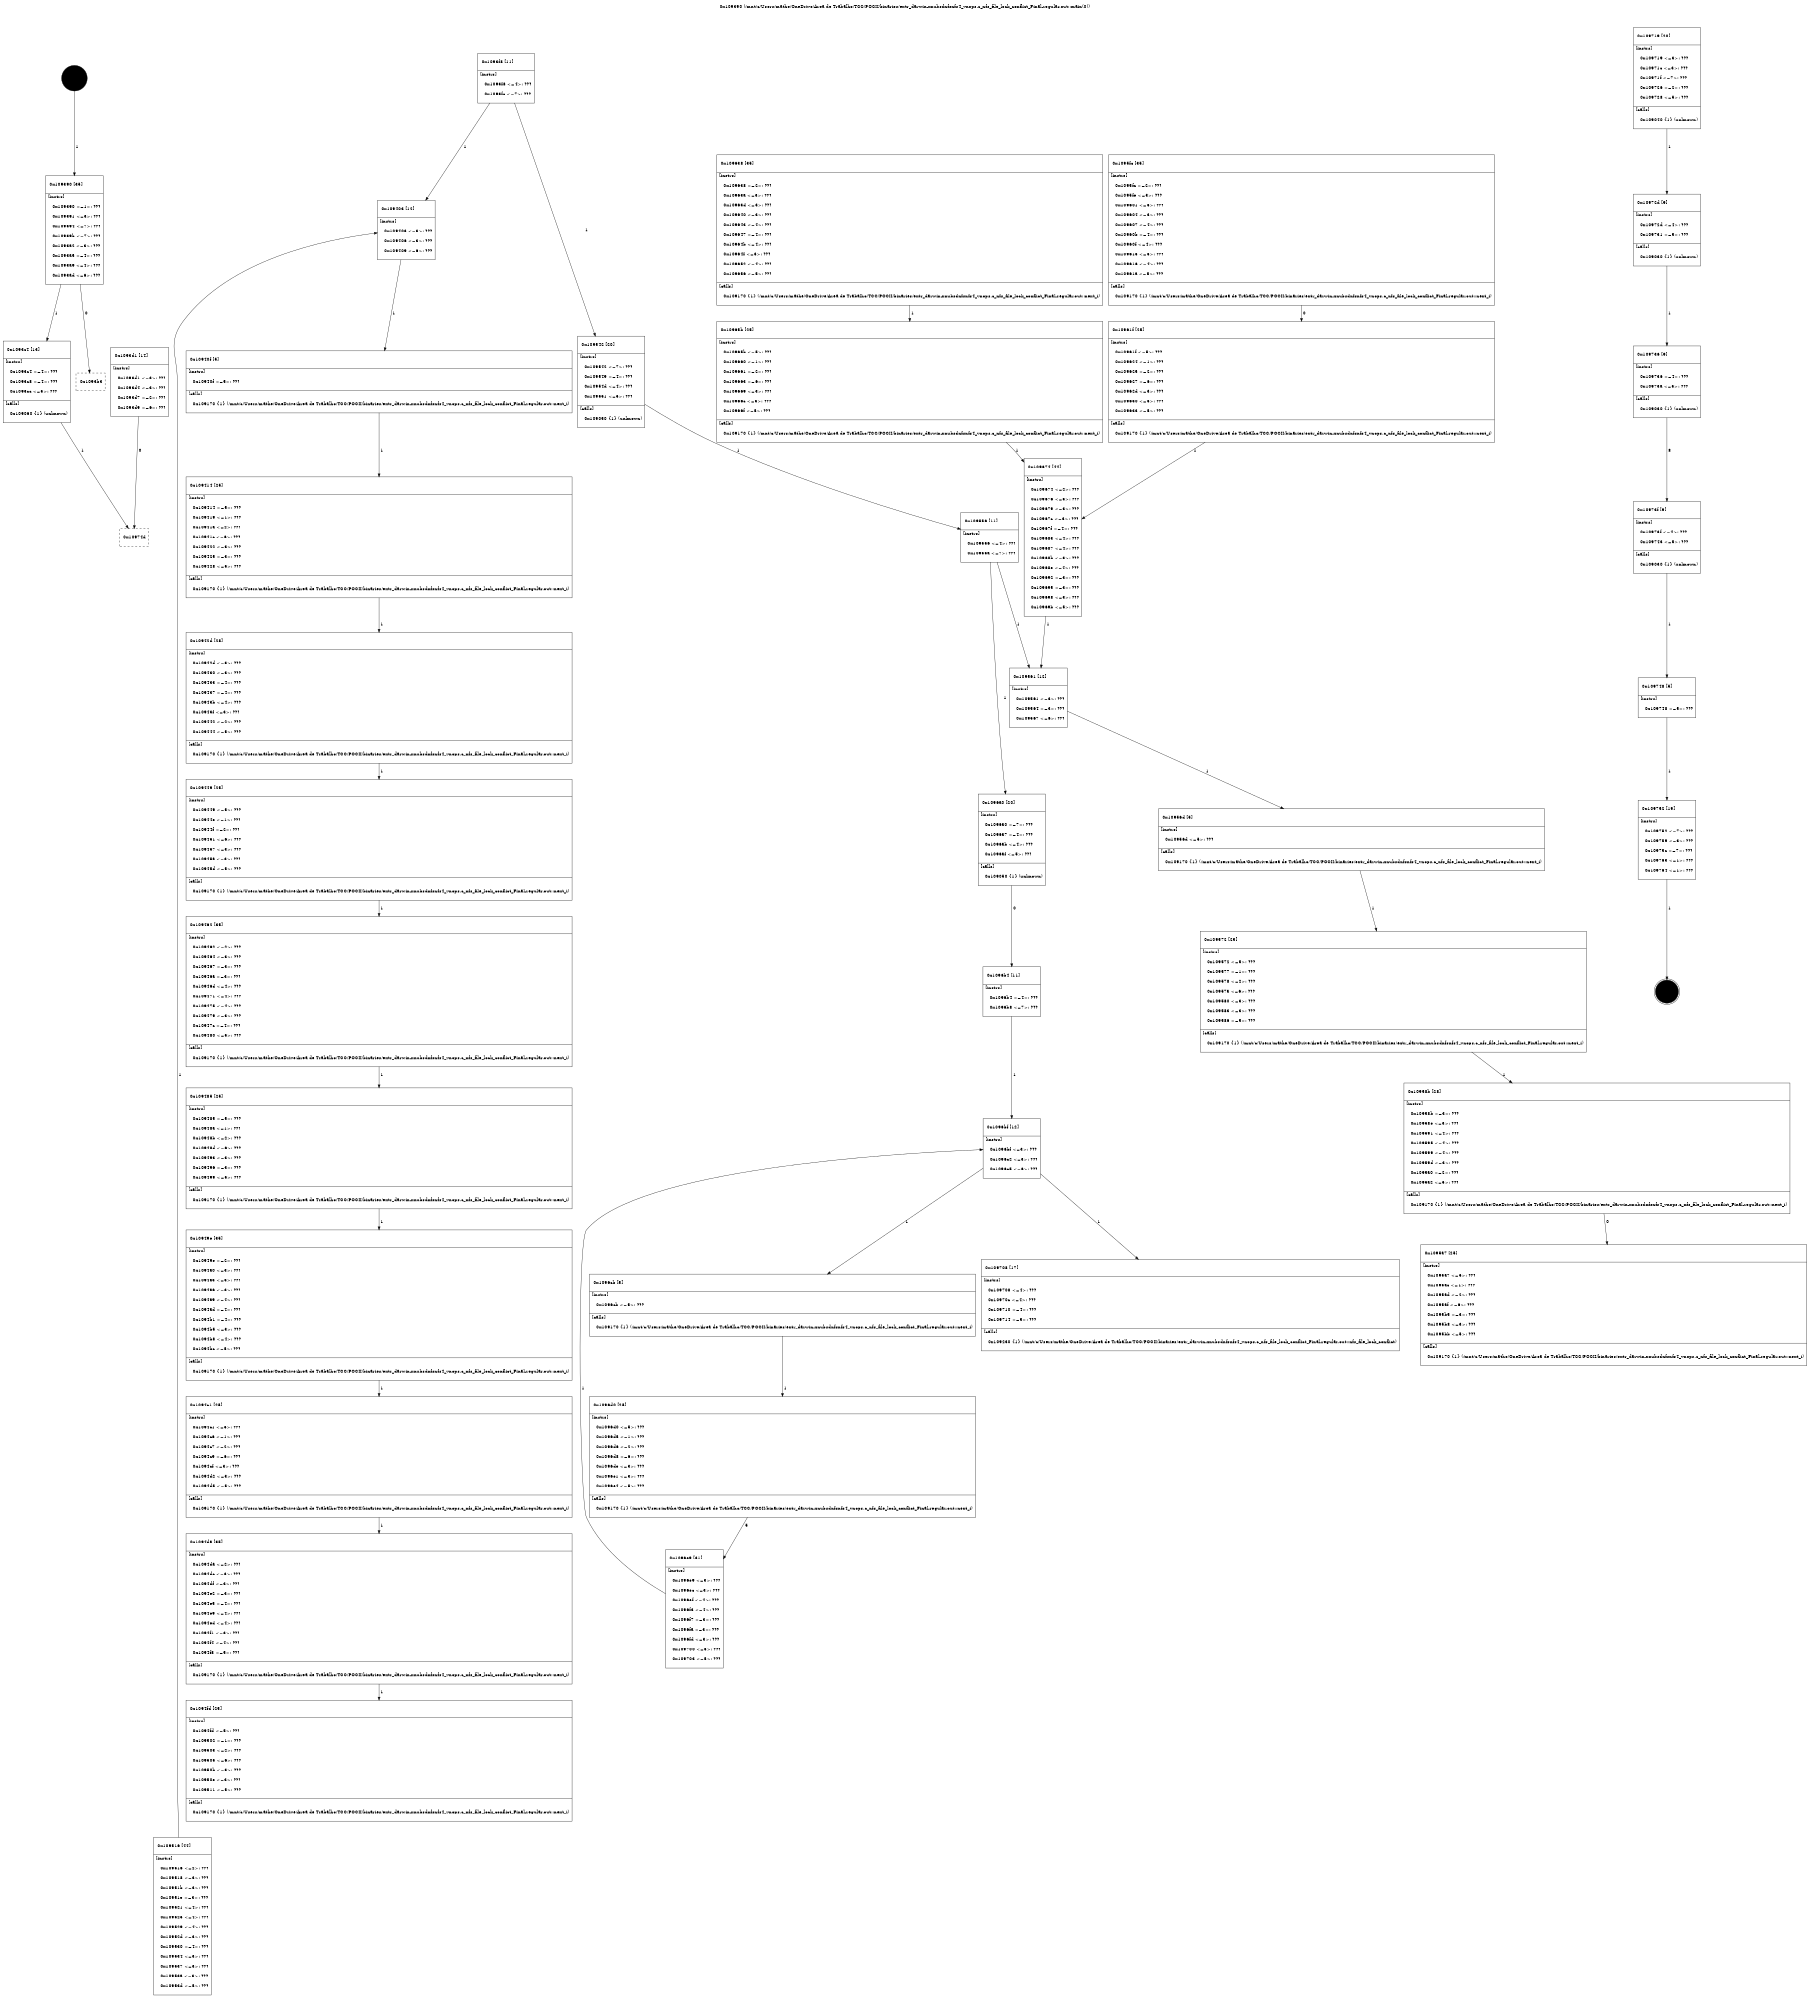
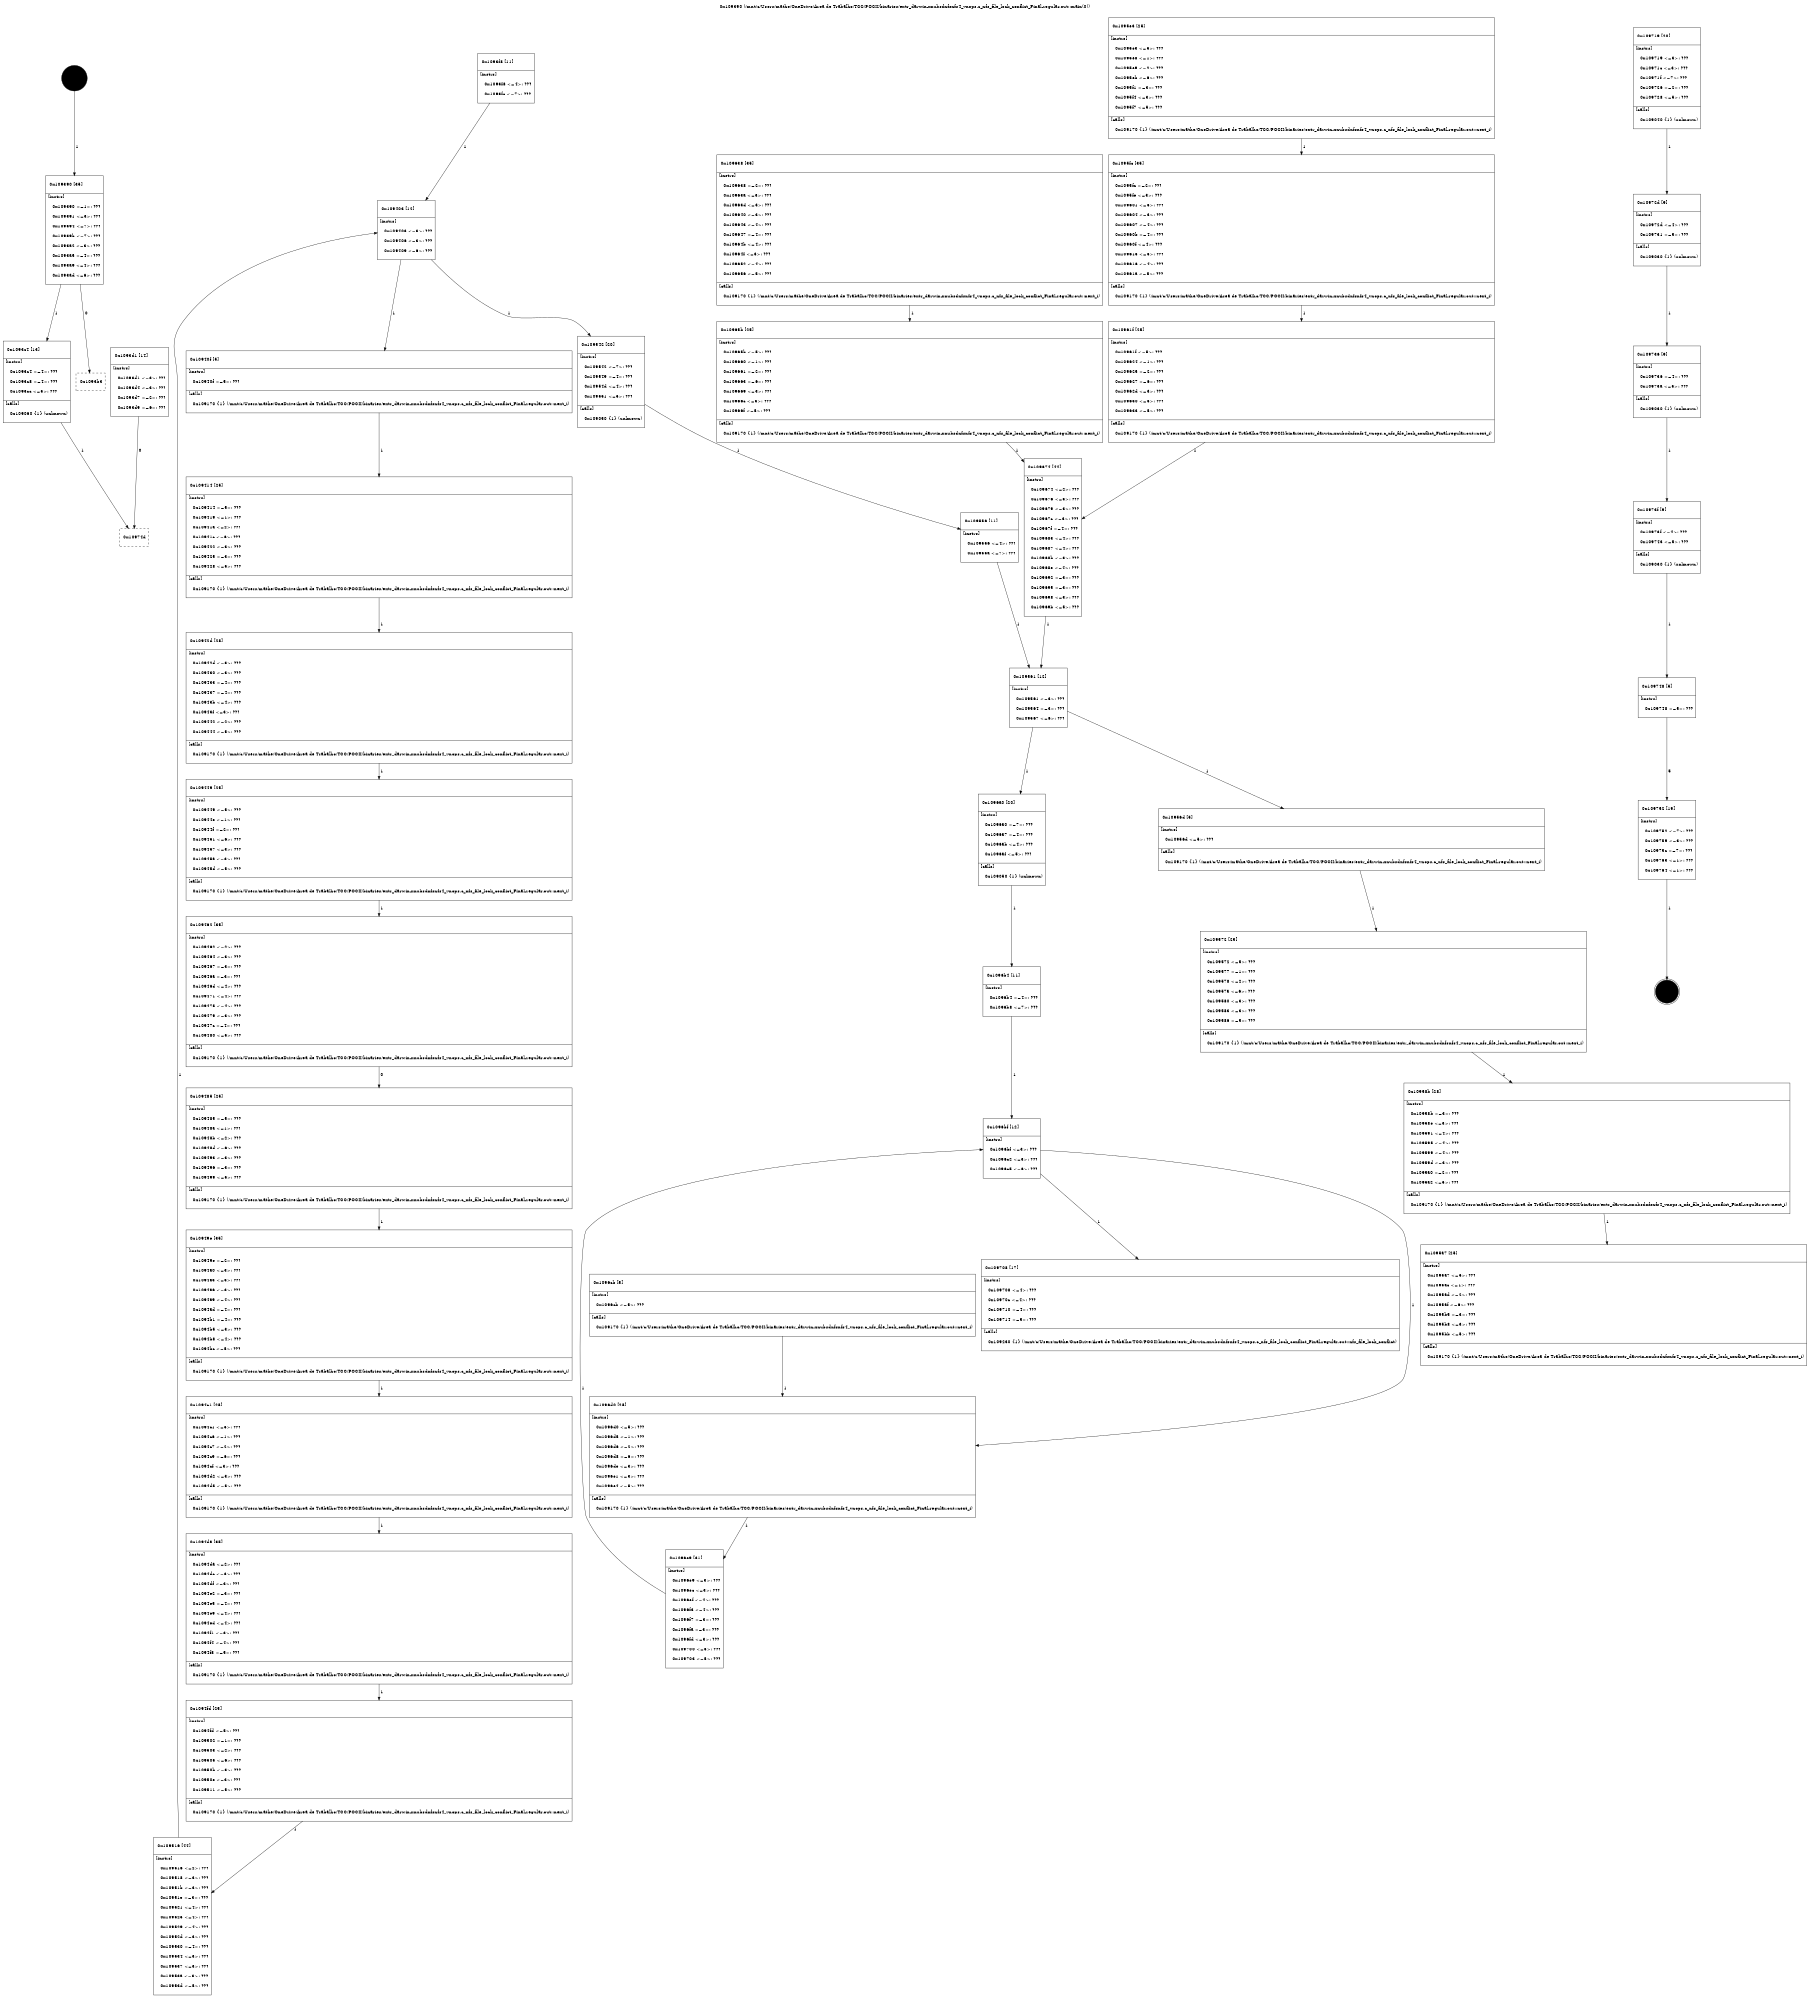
node "0x1095e3 [25]": added
edge "0x1093f8 [11]" -> "0x109542 [20]": now "0x109403 [12]" -> "0x109542 [20]"
edge "0x1095fc [35]" -> "0x10961f [25]": label " 0" -> " 1"
edge "0x109736 [9]" -> "0x10973f [9]": label " 8" -> " 1"
edge "0x109556 [11]" -> "0x1096a0 [20]": now "0x109561 [12]" -> "0x1096a0 [20]"
edge "0x109748 [5]" -> "0x109752 [19]": label " 1" -> " 5"
edge "0x1096a0 [20]" -> "0x1096b4 [11]": label " 0" -> " 1"
edge "0x109462 [35]" -> "0x109485 [25]": label " 1" -> " 0"
edge "0x1096bf [12]" -> "0x1096cb [5]": now "0x1096bf [12]" -> "0x1096d0 [25]"
edge "0x10958b [28]" -> "0x1095a7 [25]": label " 0" -> " 1"
edge "0x1096d0 [25]" -> "0x1096e9 [31]": label " 5" -> " 1"
edge "0x1094fd [25]" -> "0x109516 [44]": added, label "1"
